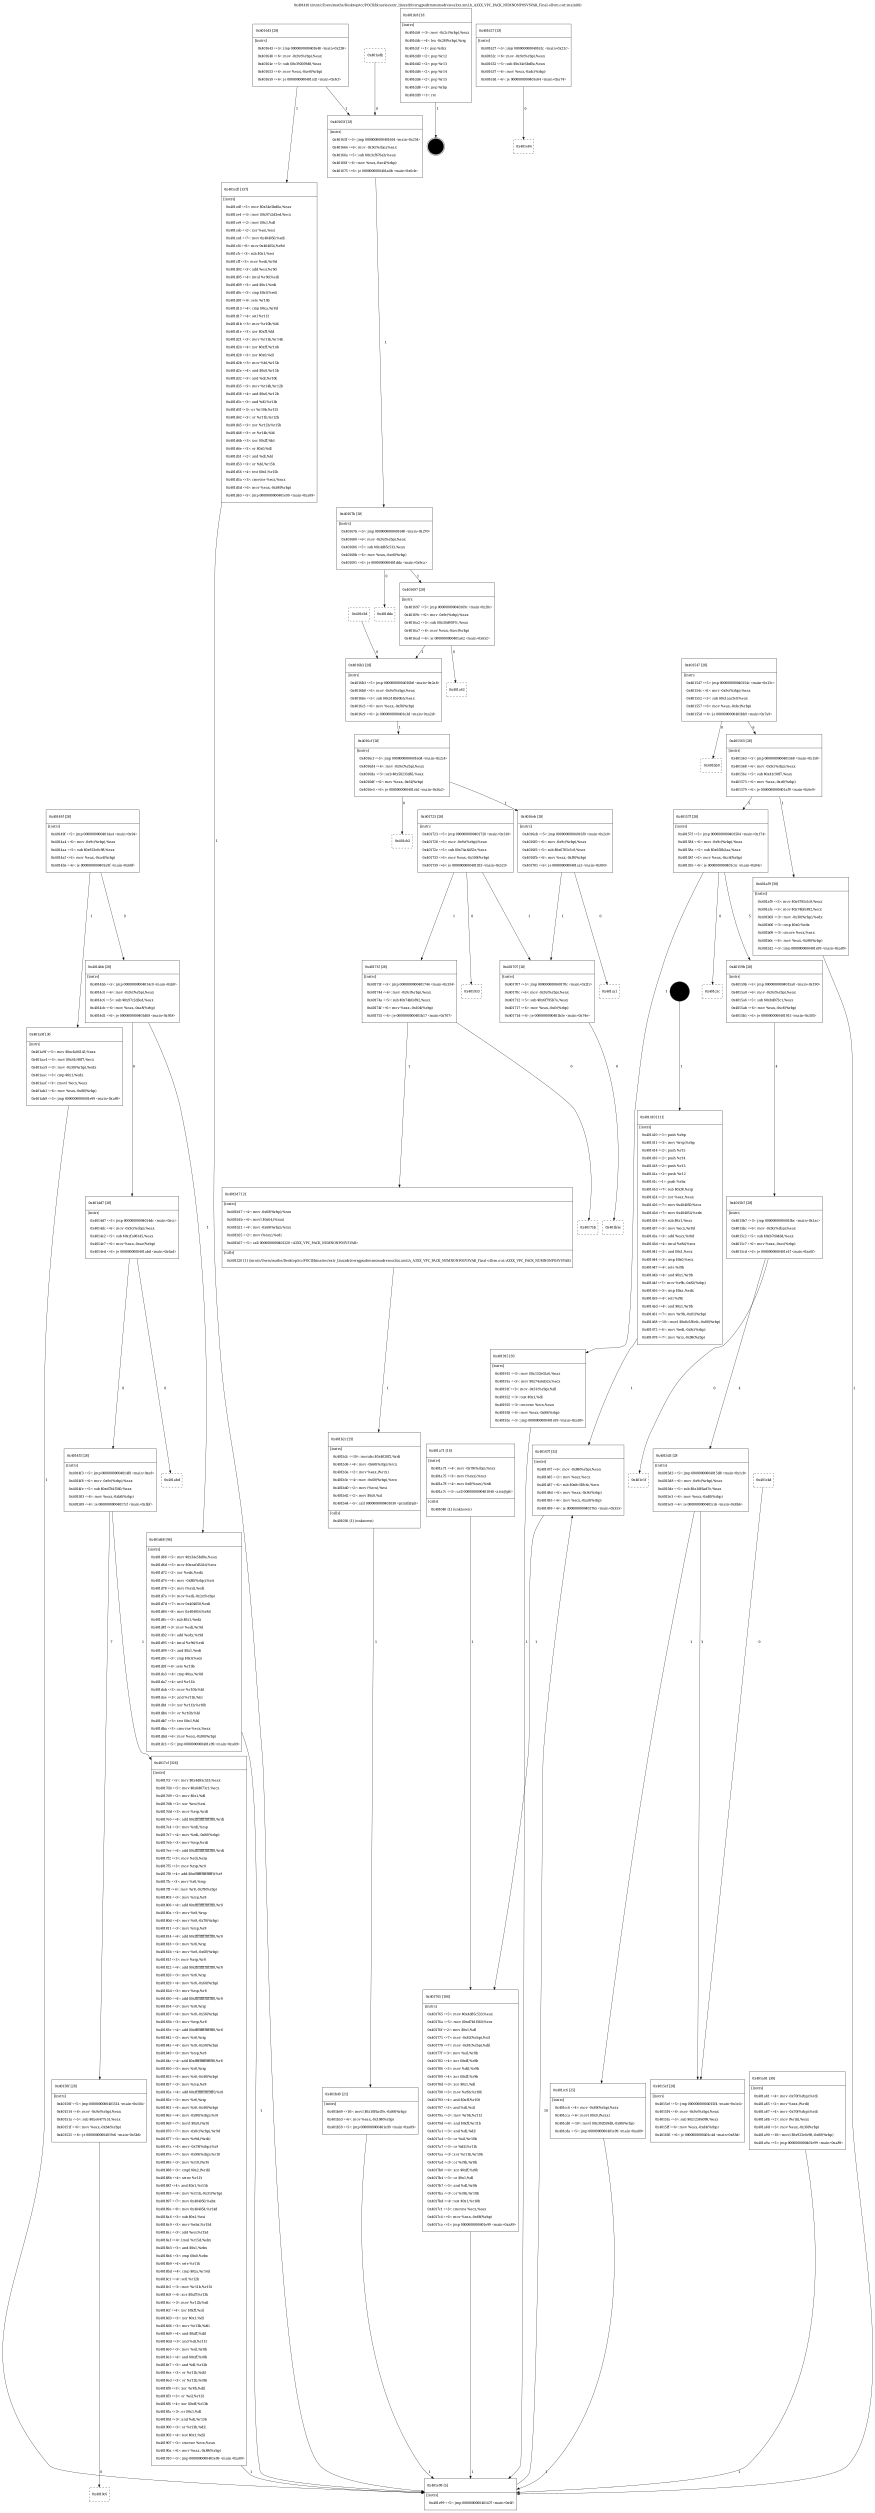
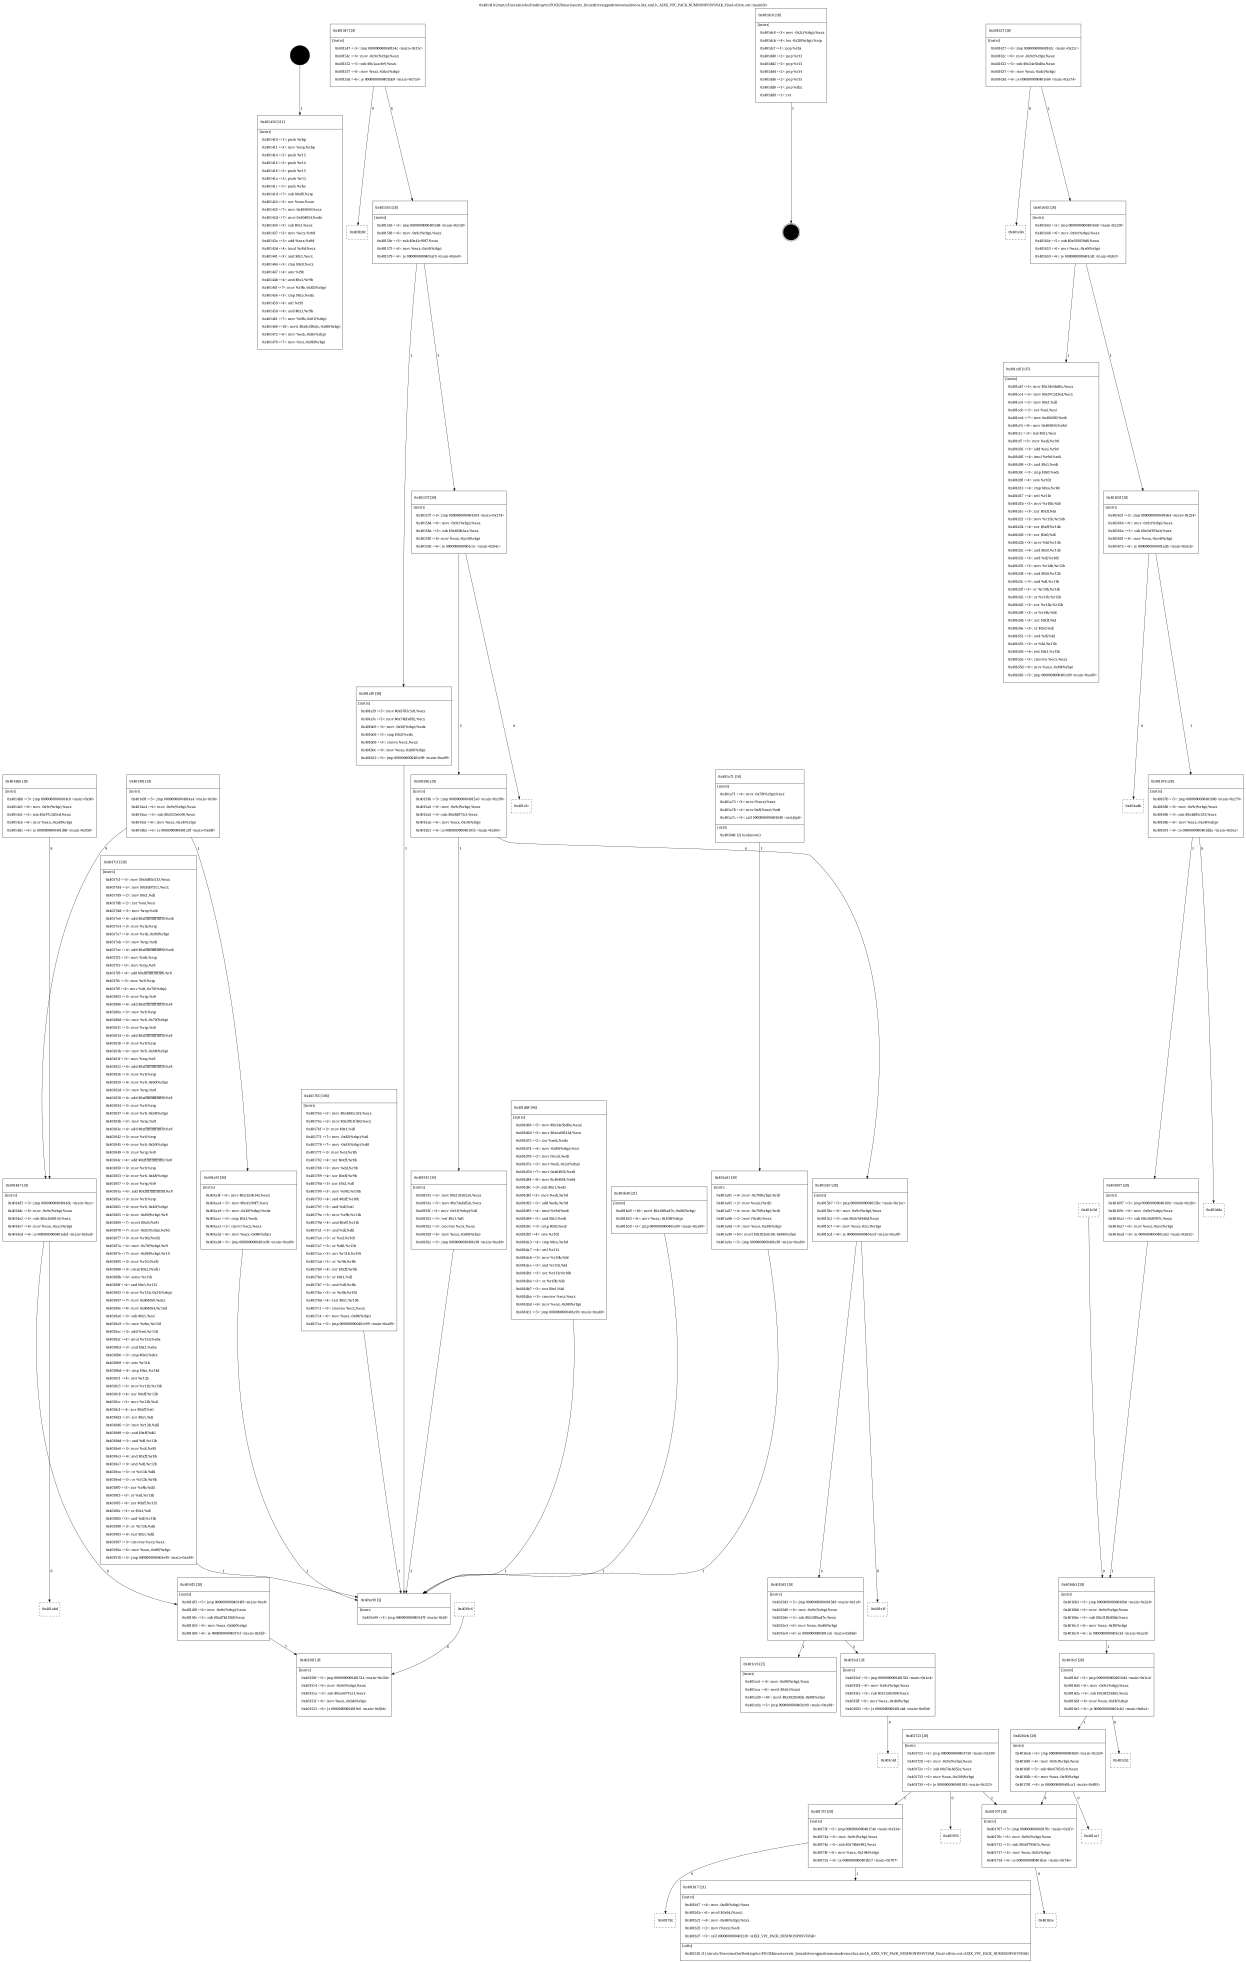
edge "0x401adb" -> "0x40165f [28]": reversed
edge "0x401627 [28]" -> "0x401643 [28]": added, label "2"
node "0x401a62": removed
edge "0x40149f [28]" -> "0x4014bb [28]": now "0x40149f [28]" -> "0x4014d7 [28]"
edge "0x4016eb [28]" -> "0x401707 [28]": label " 1" -> " 8"
edge "0x40157f [28]" -> "0x401915 [30]": now "0x40159b [28]" -> "0x401915 [30]"
edge "0x4014bb [28]" -> "0x401d68 [96]": removed, label "1"
node "0x401b2c [29]": removed
node "0x40147f [32]": removed
edge "0x401cdf [137]" -> "0x401e99 [5]": removed, label "1"
edge "0x4014f3 [28]" -> "0x4017cf [326]": removed, label "1"
edge "0x401a71 [16]" -> "0x401765 [106]": now "0x401a71 [16]" -> "0x401a81 [30]"
edge "0x401c4d" -> "0x4015ef [28]": reversed
edge "0x40150f [28]" -> "0x4019c6": reversed
edge "0x401cc6 [25]" -> "0x401e99 [5]": removed, label "1"
